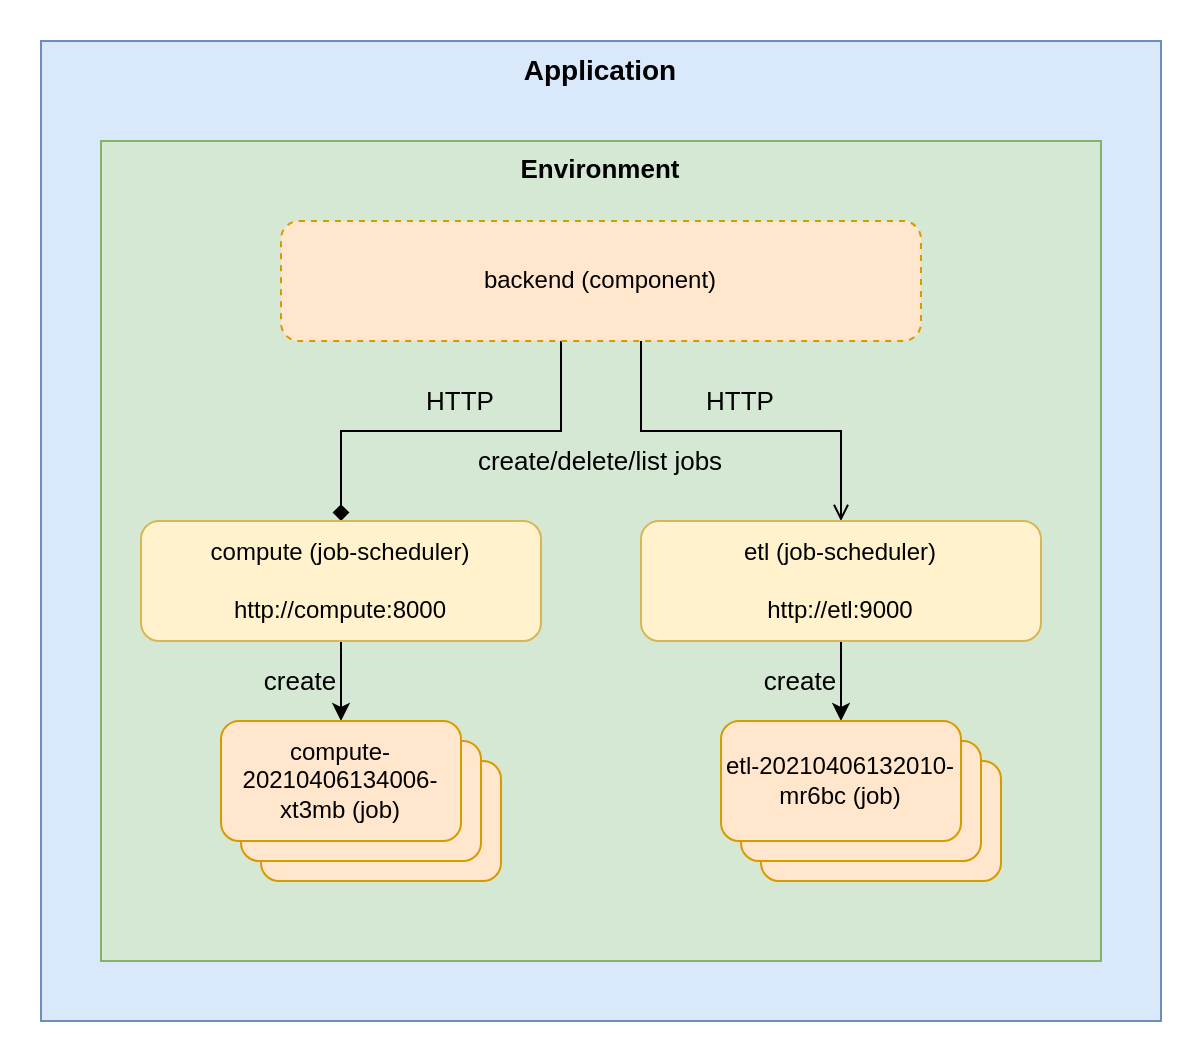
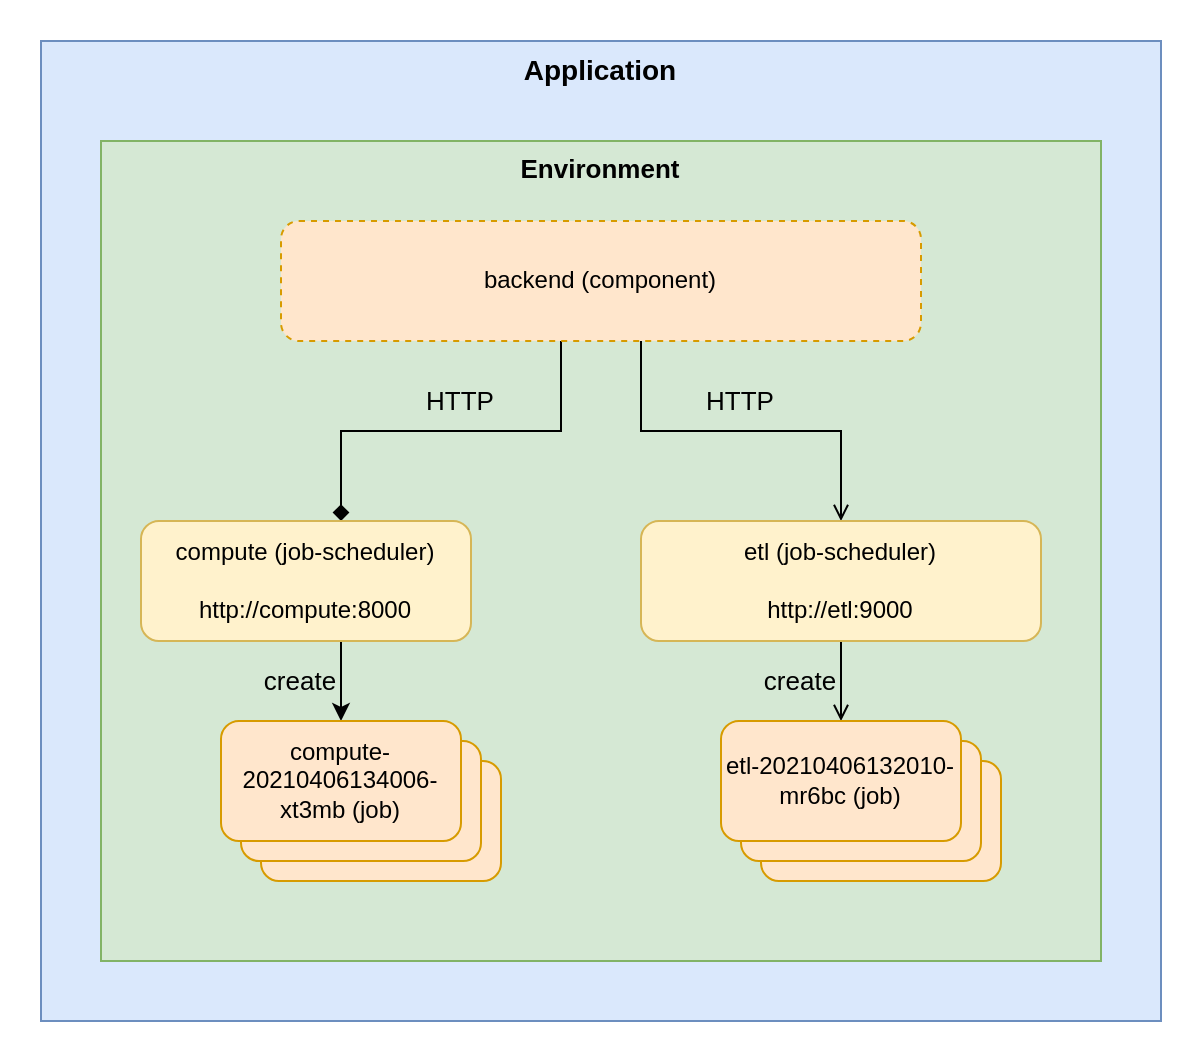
node "create/delete/list jobs": removed
node "compute (job-scheduler) http://compute:8000": size 400x120 -> 330x120
edge "etl (job-scheduler) http://etl:9000" -> "etl-20210406132010-mr6bc (job)": arrowhead classic -> open
